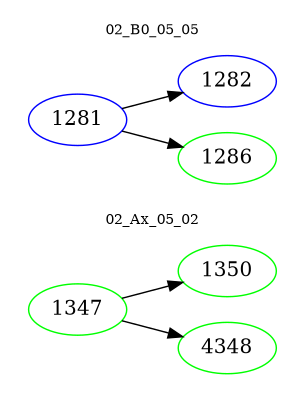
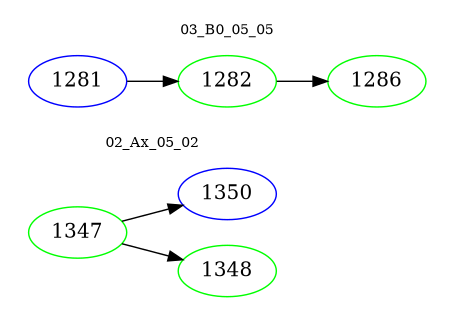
cluster "02_B0_05_05": label "02_B0_05_05" -> "03_B0_05_05"
node "1282": color blue -> green
edge "1281" -> "1286": now "1282" -> "1286"
node "1350": color green -> blue
node "4348": label "4348" -> "1348"
